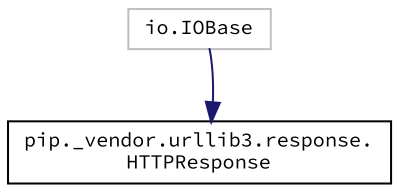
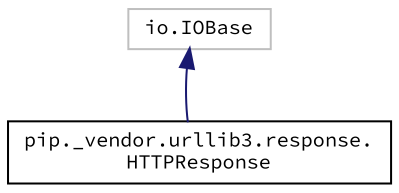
edge "io.IOBase" -> "pip._vendor.urllib3.response. HTTPResponse": reversed
